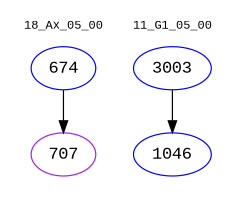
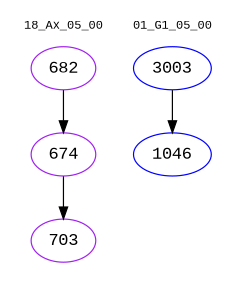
cluster "11_G1_05_00": label "11_G1_05_00" -> "01_G1_05_00"
node "674": color blue -> purple
node "682": added
node "707": label "707" -> "703"
